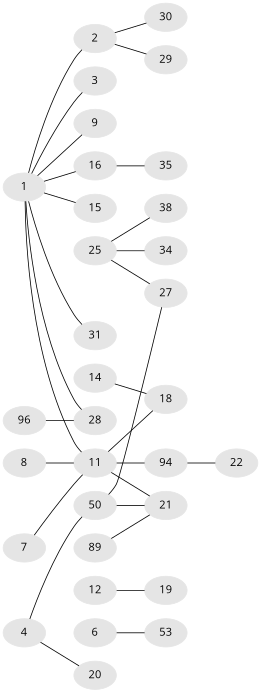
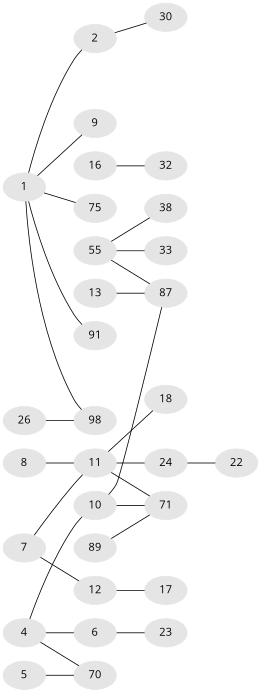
node "29": removed
node "3": removed
node "35": label "35" -> "32"
edge "16" -- "1": removed
node "15": label "15" -> "75"
node "25": label "25" -> "55"
node "34": label "34" -> "33"
node "13": added
node "27": label "27" -> "87"
edge "1" -- "11": removed
node "31": label "31" -> "91"
node "14": removed
node "96": label "96" -> "26"
node "28": label "28" -> "98"
node "94": label "94" -> "24"
node "50": label "50" -> "10"
node "21": label "21" -> "71"
edge "7" -- "12": added
node "19": label "19" -> "17"
edge "4" -- "6": added
node "53": label "53" -> "23"
node "5": added
node "20": label "20" -> "70"
